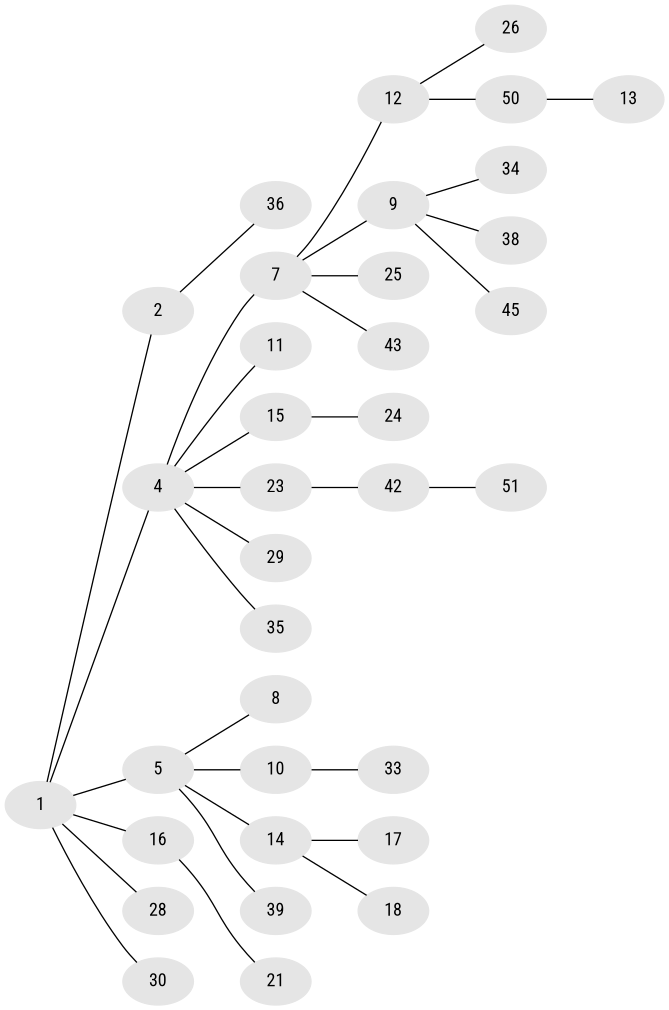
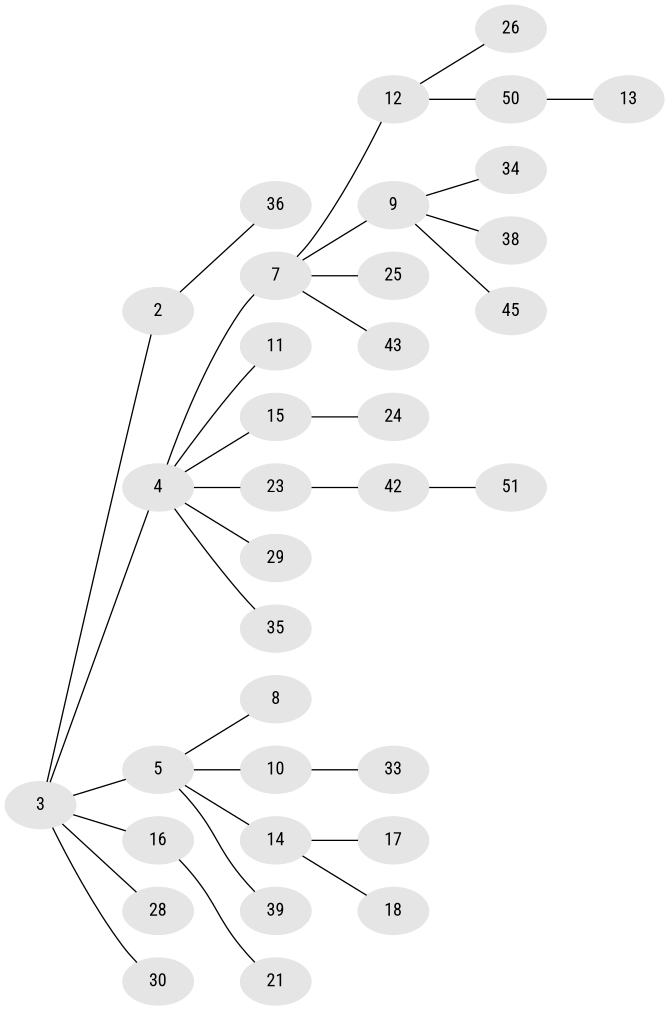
node "1": label "1" -> "3"
